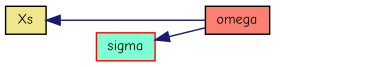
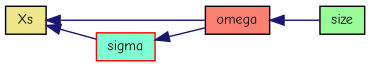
node "size": added
edge "sigma" -> "Xs": added
